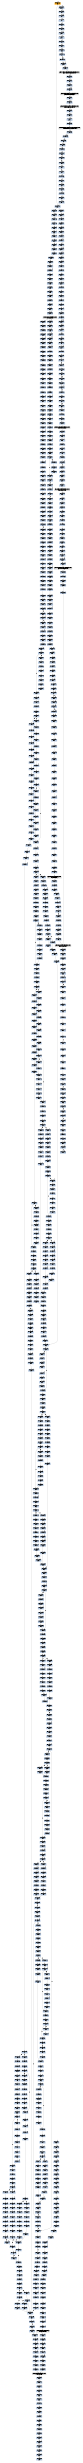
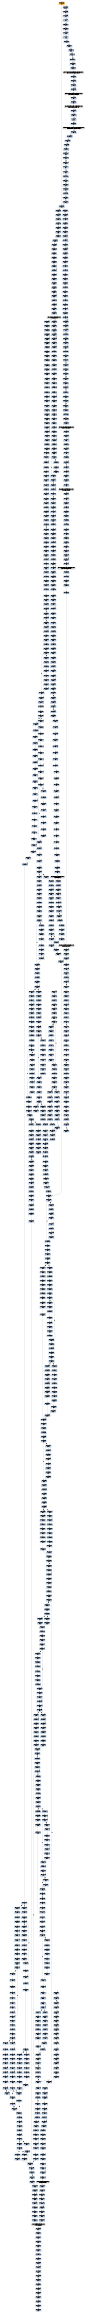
node "0x0156044d movl": removed
